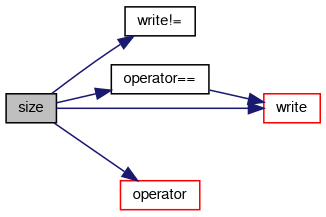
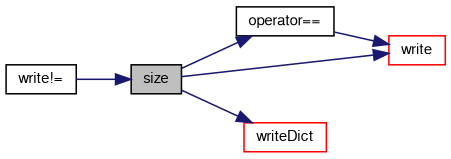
edge "size" -> "write!=": reversed
node "operator": label "operator" -> "writeDict"
